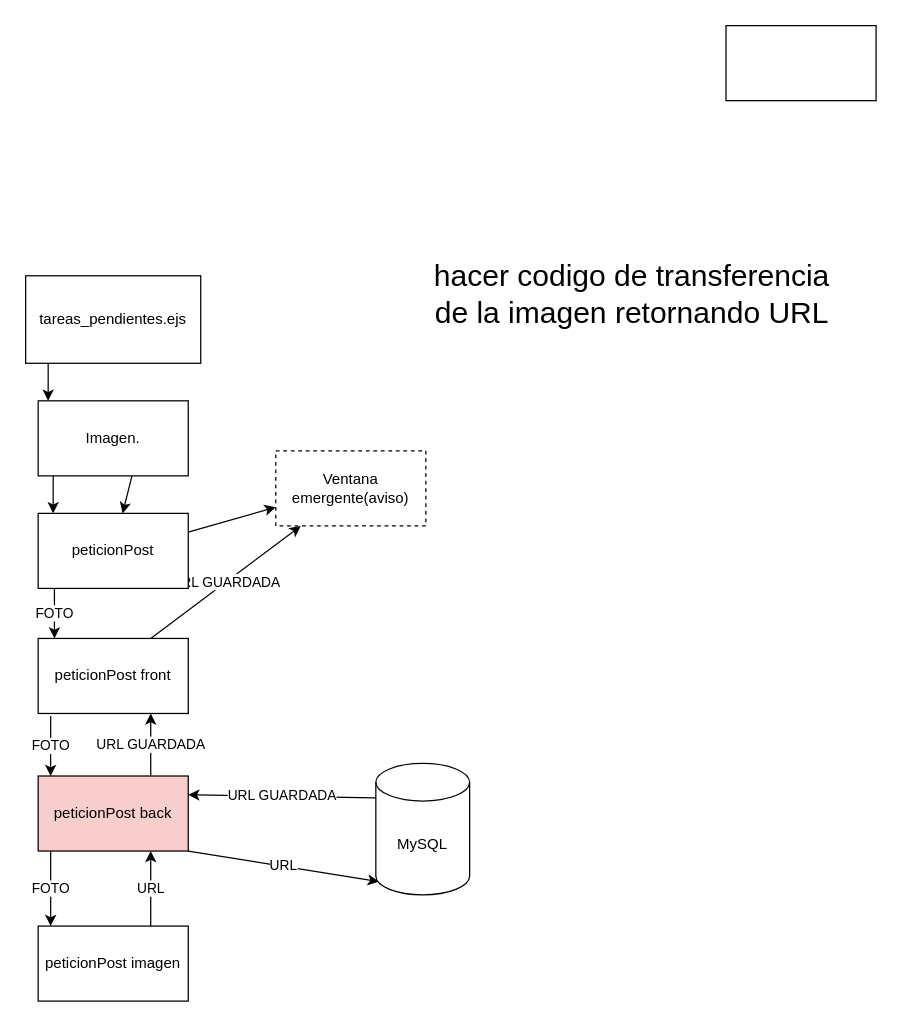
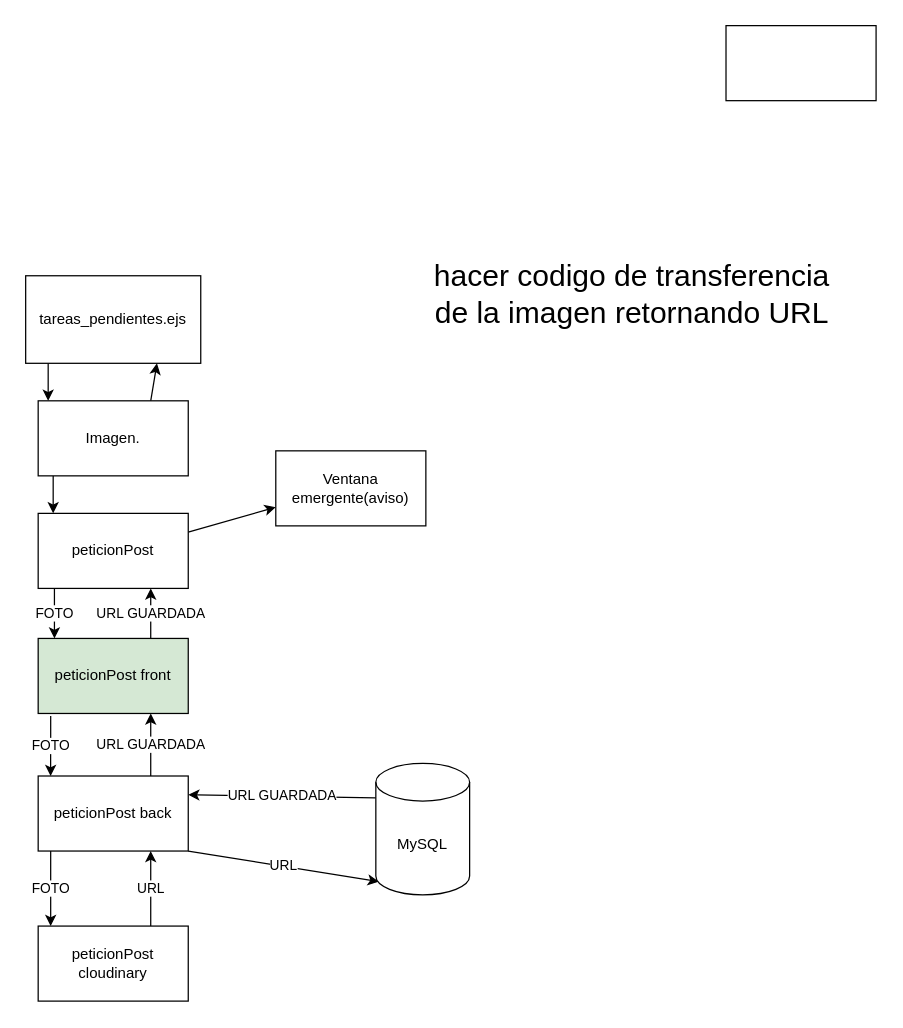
node "Ventana emergente(aviso)": style dashed -> solid
edge "Imagen." -> "peticionPost": now "Imagen." -> "tareas_pendientes.ejs"
edge "peticionPost front" -> "Ventana emergente(aviso)": now "peticionPost front" -> "peticionPost"
node "peticionPost front": fillcolor #ffffff -> #d5e8d4
node "peticionPost back": fillcolor #f8cecc -> #ffffff
node "peticionPost imagen": label "peticionPost imagen" -> "peticionPost cloudinary"
